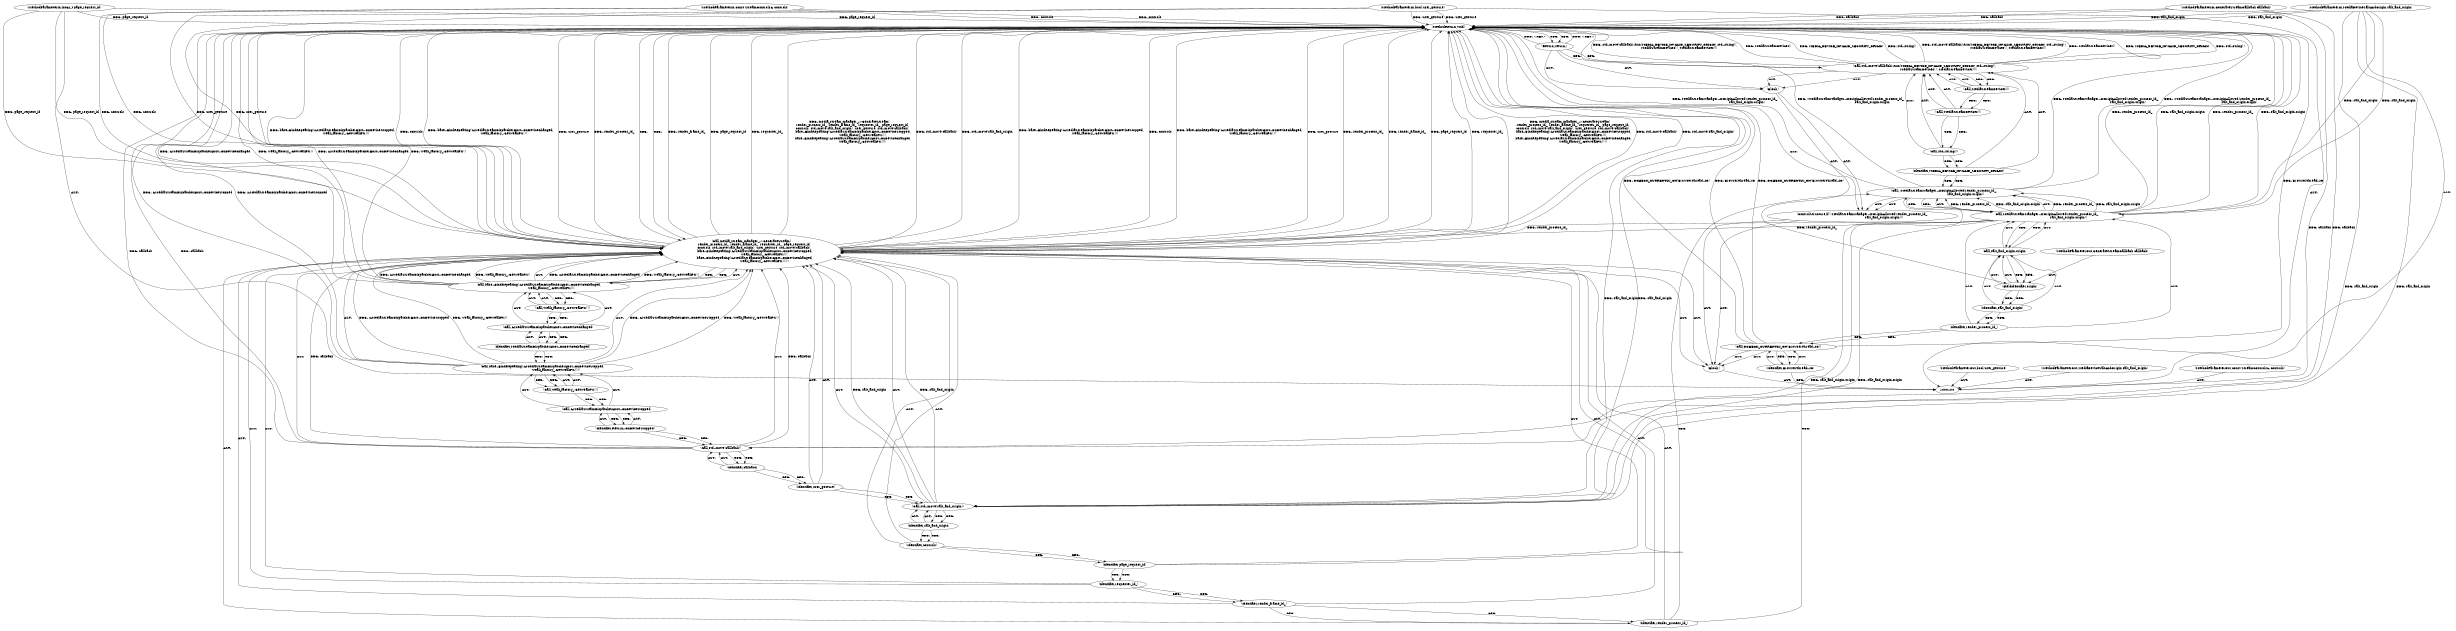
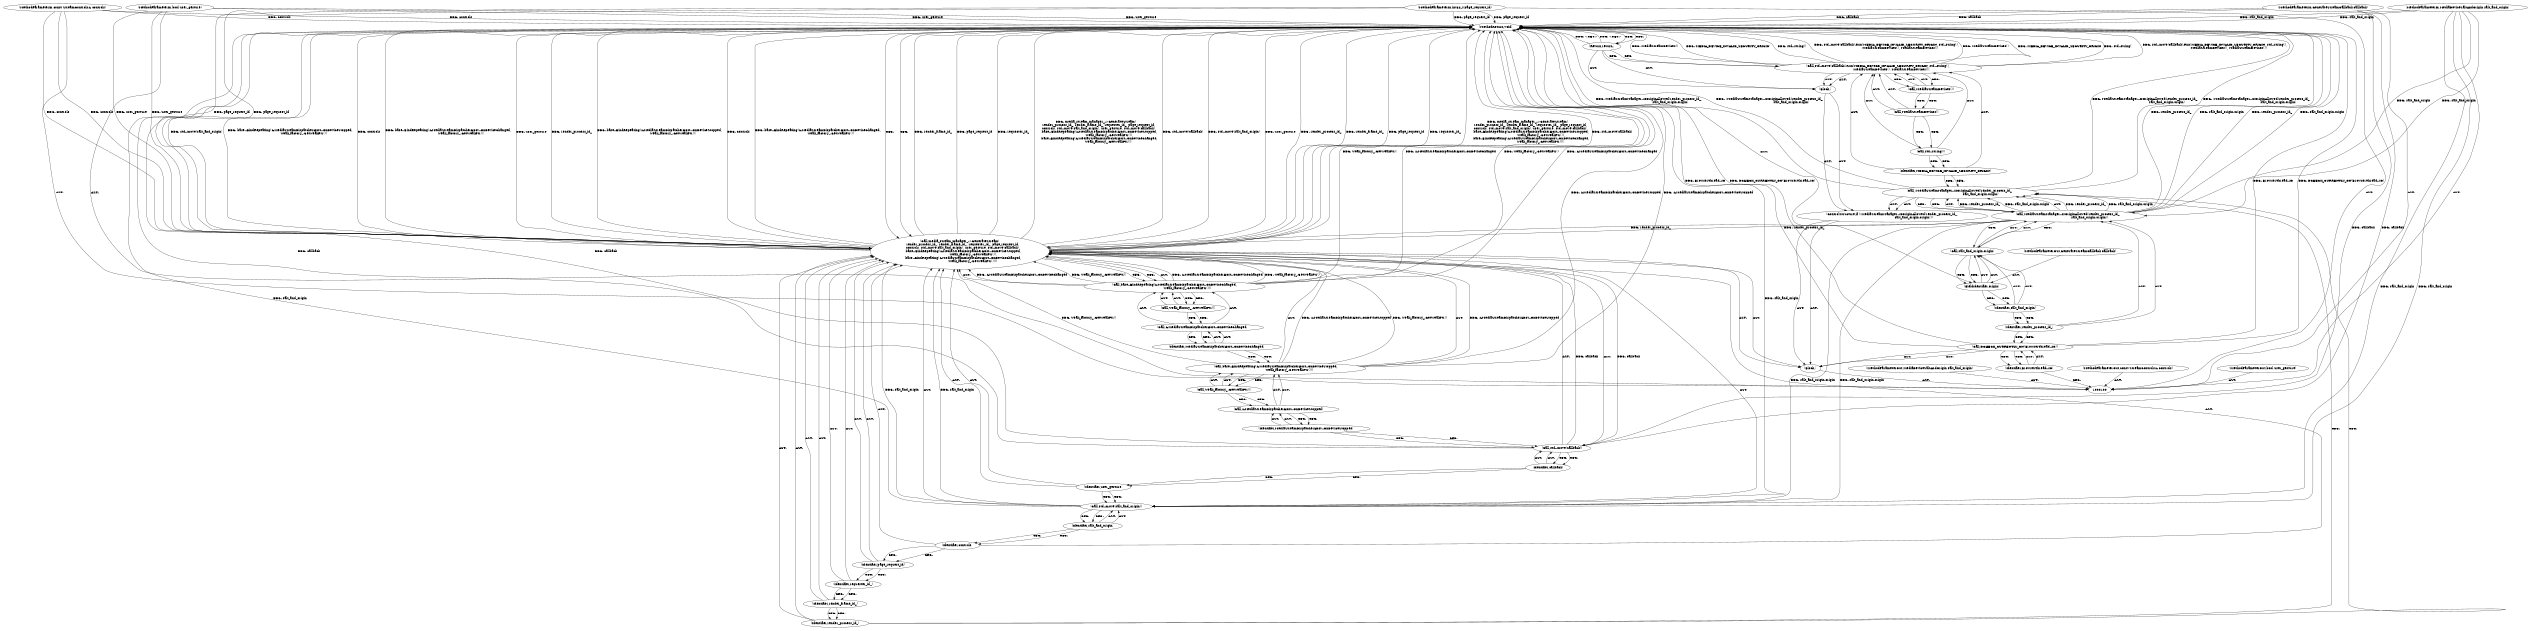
edge "(MethodParameterIn,GenerateStreamCallback callback)" -> "1000100": added, label "AST:"
edge "(MethodParameterIn,const StreamControls& controls)" -> "1000100": added, label "AST:"
node "(Identifier,Return::OnDeviceStopped)": label "(Identifier,Return::OnDeviceStopped)" -> "(Identifier,MediaStreamDispatcherHost::OnDeviceStopped)"
